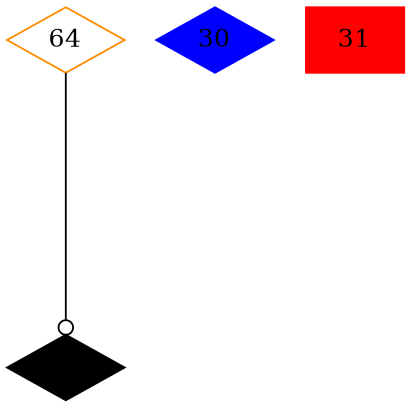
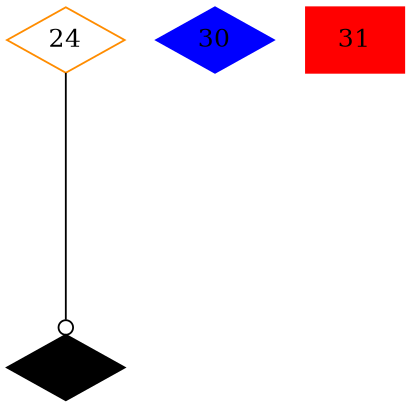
node "64": label "64" -> "24"
